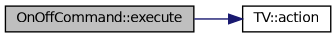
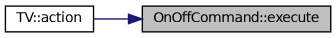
edge "OnOffCommand::execute" -> "TV::action": reversed
